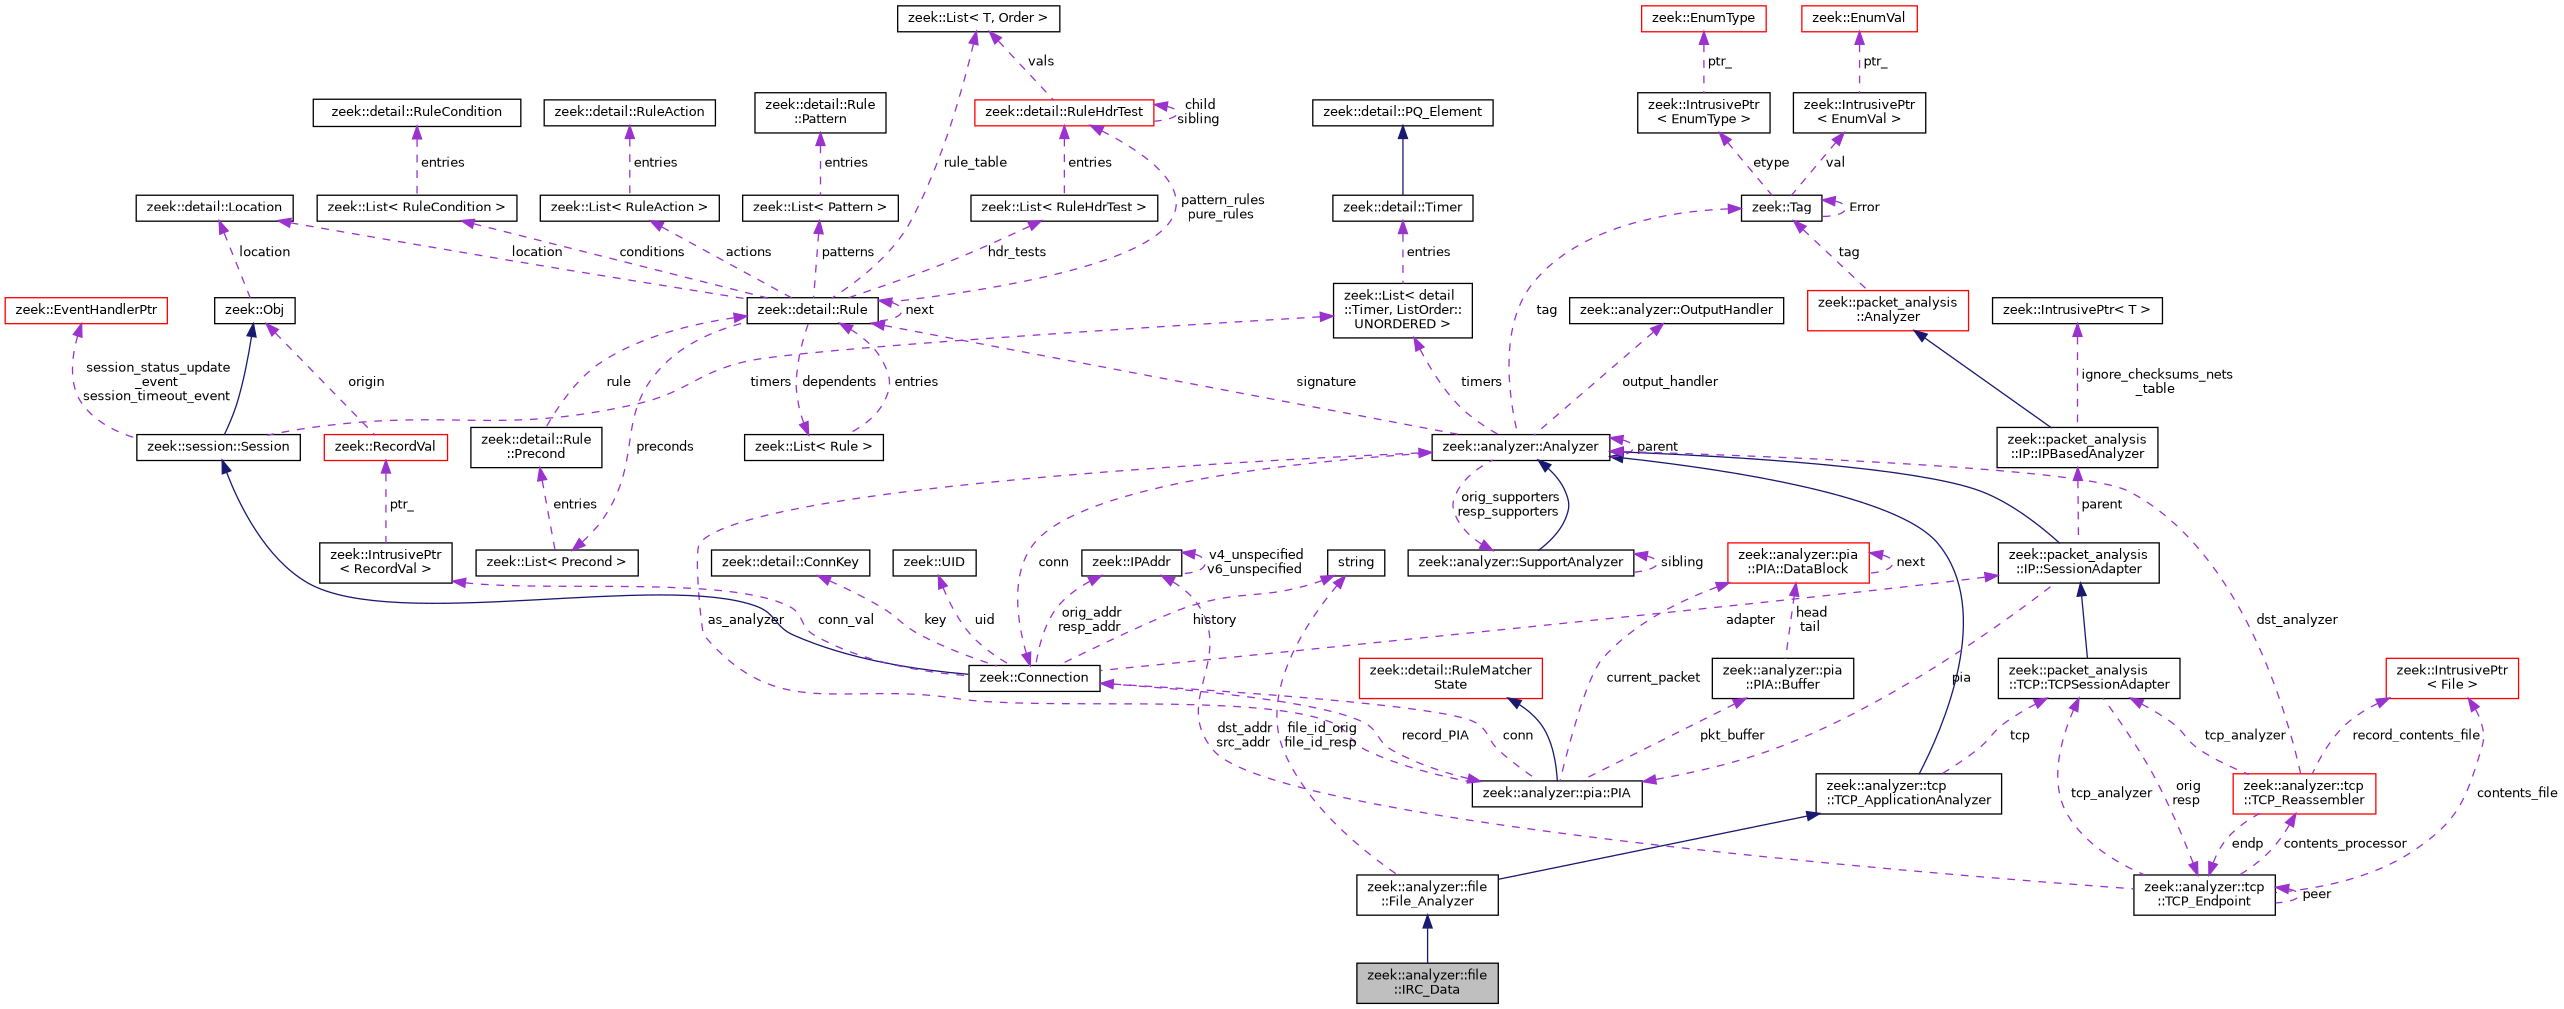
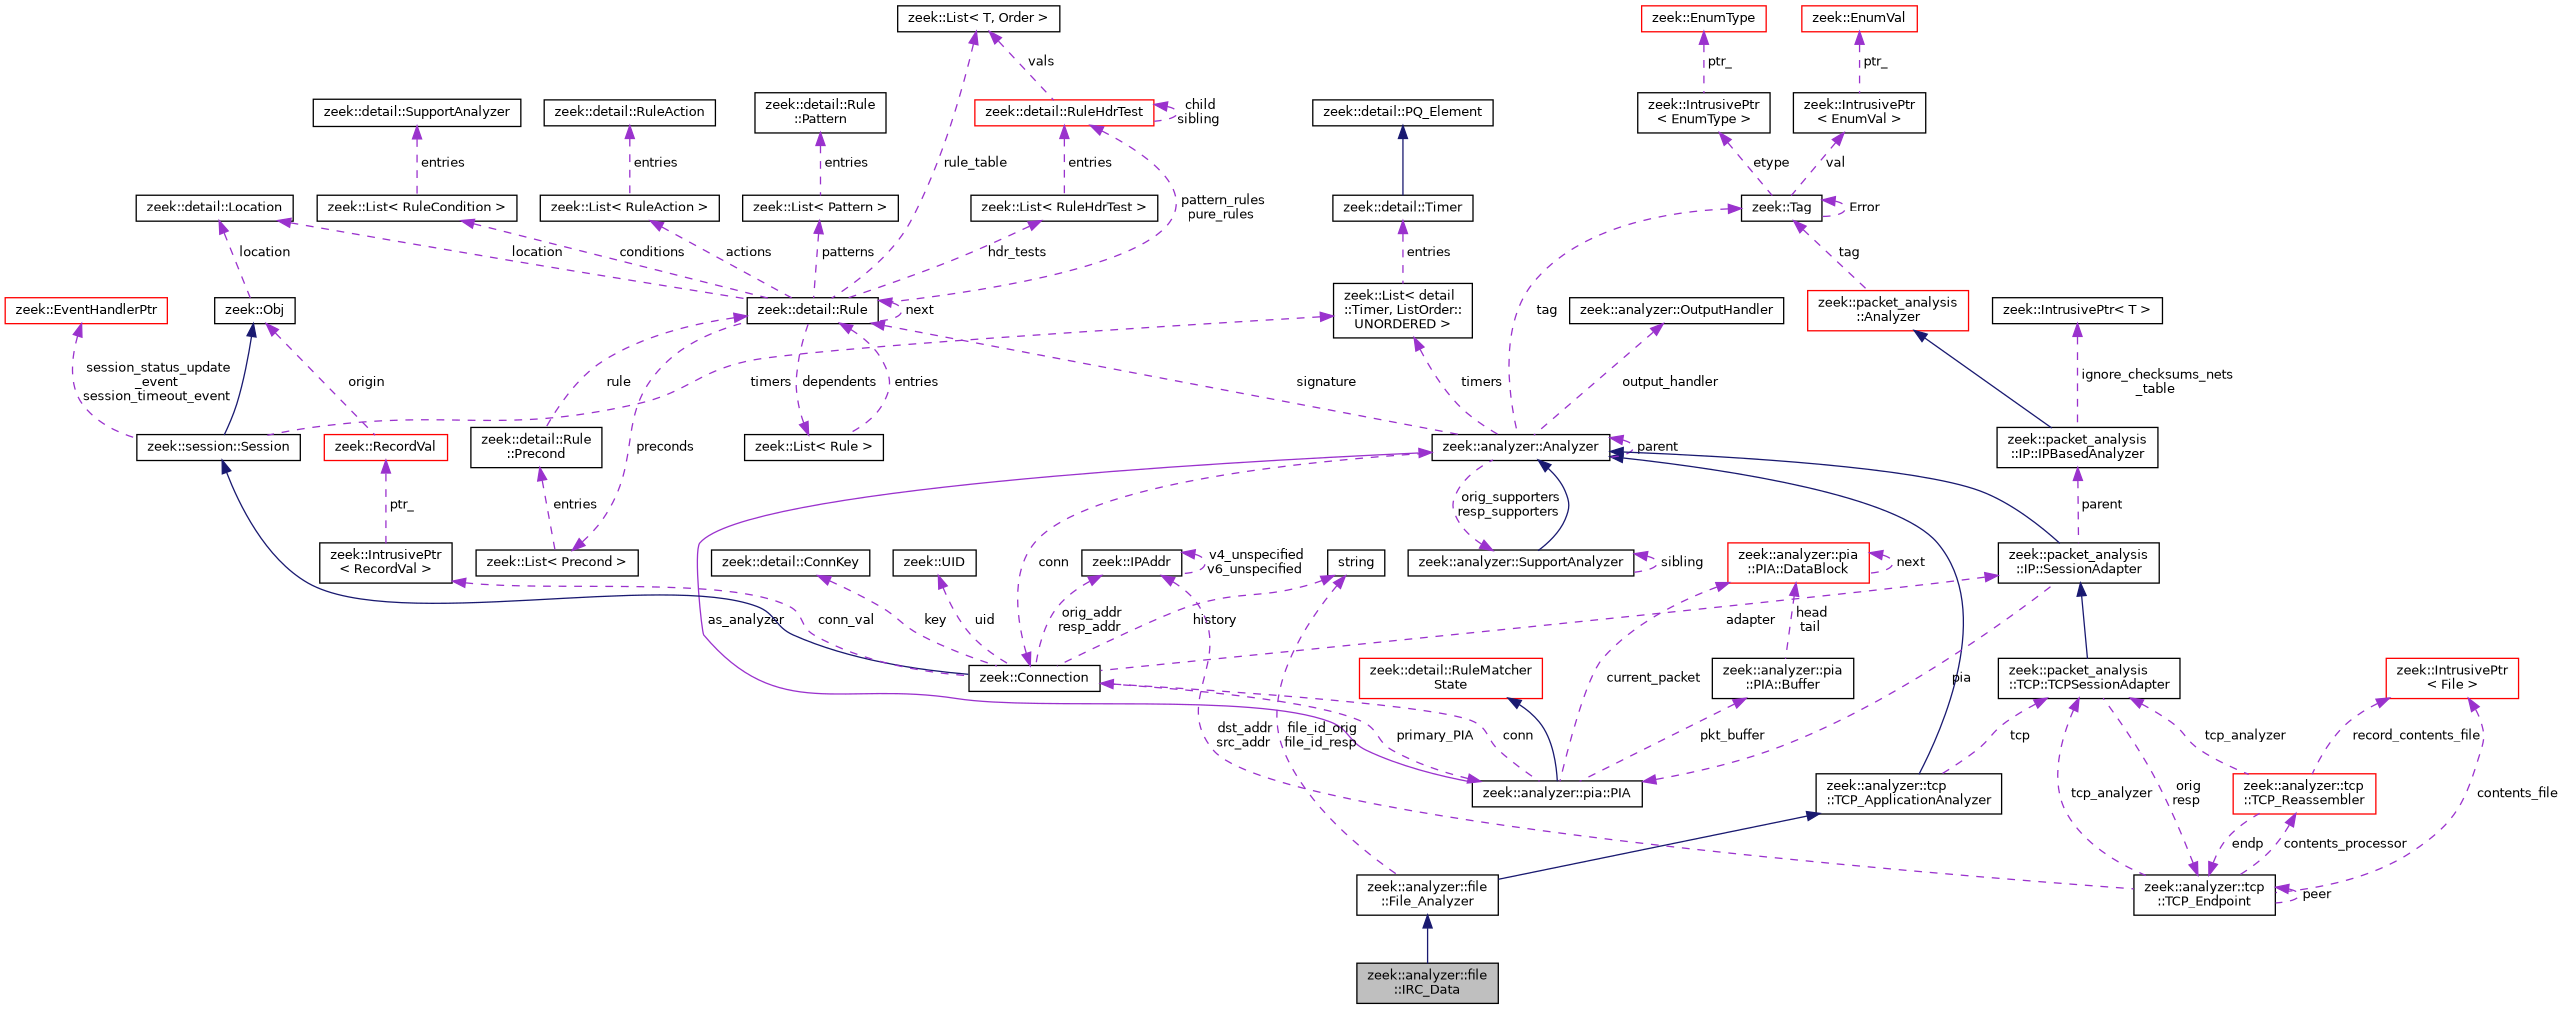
node "zeek::detail::RuleCondition": label "zeek::detail::RuleCondition" -> "zeek::detail::SupportAnalyzer"
edge "zeek::analyzer::tcp ::TCP_Reassembler" -> "zeek::analyzer::Analyzer": removed, label "dst_analyzer"
edge "zeek::analyzer::pia::PIA" -> "zeek::analyzer::Analyzer": style dashed -> solid
edge "zeek::Connection" -> "zeek::analyzer::pia::PIA": label " record_PIA" -> " primary_PIA"
